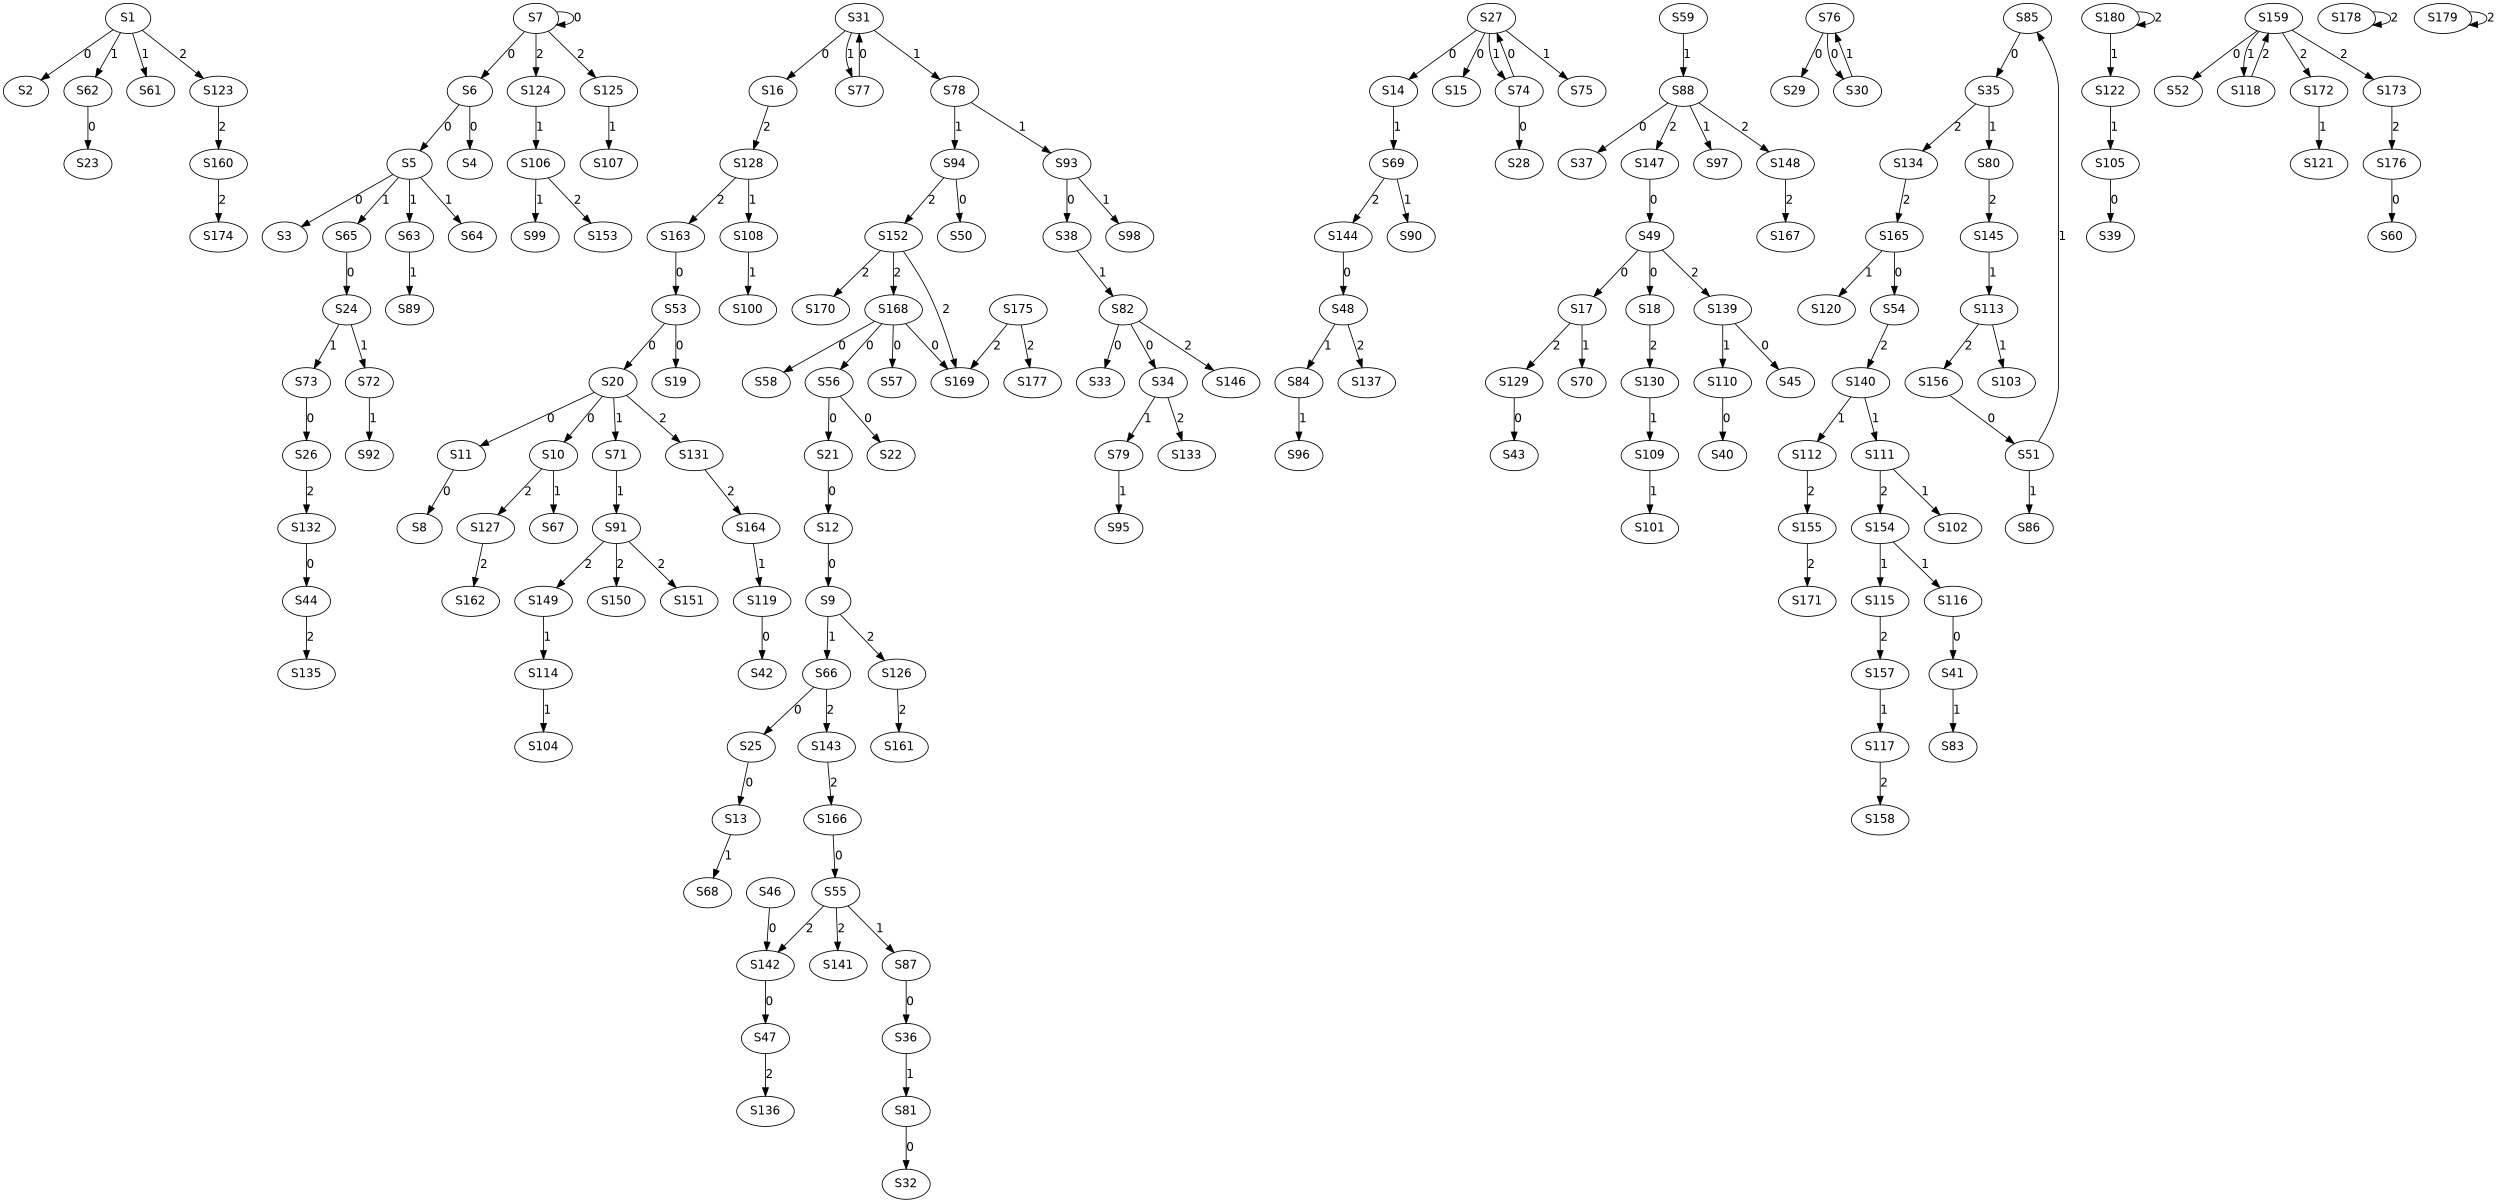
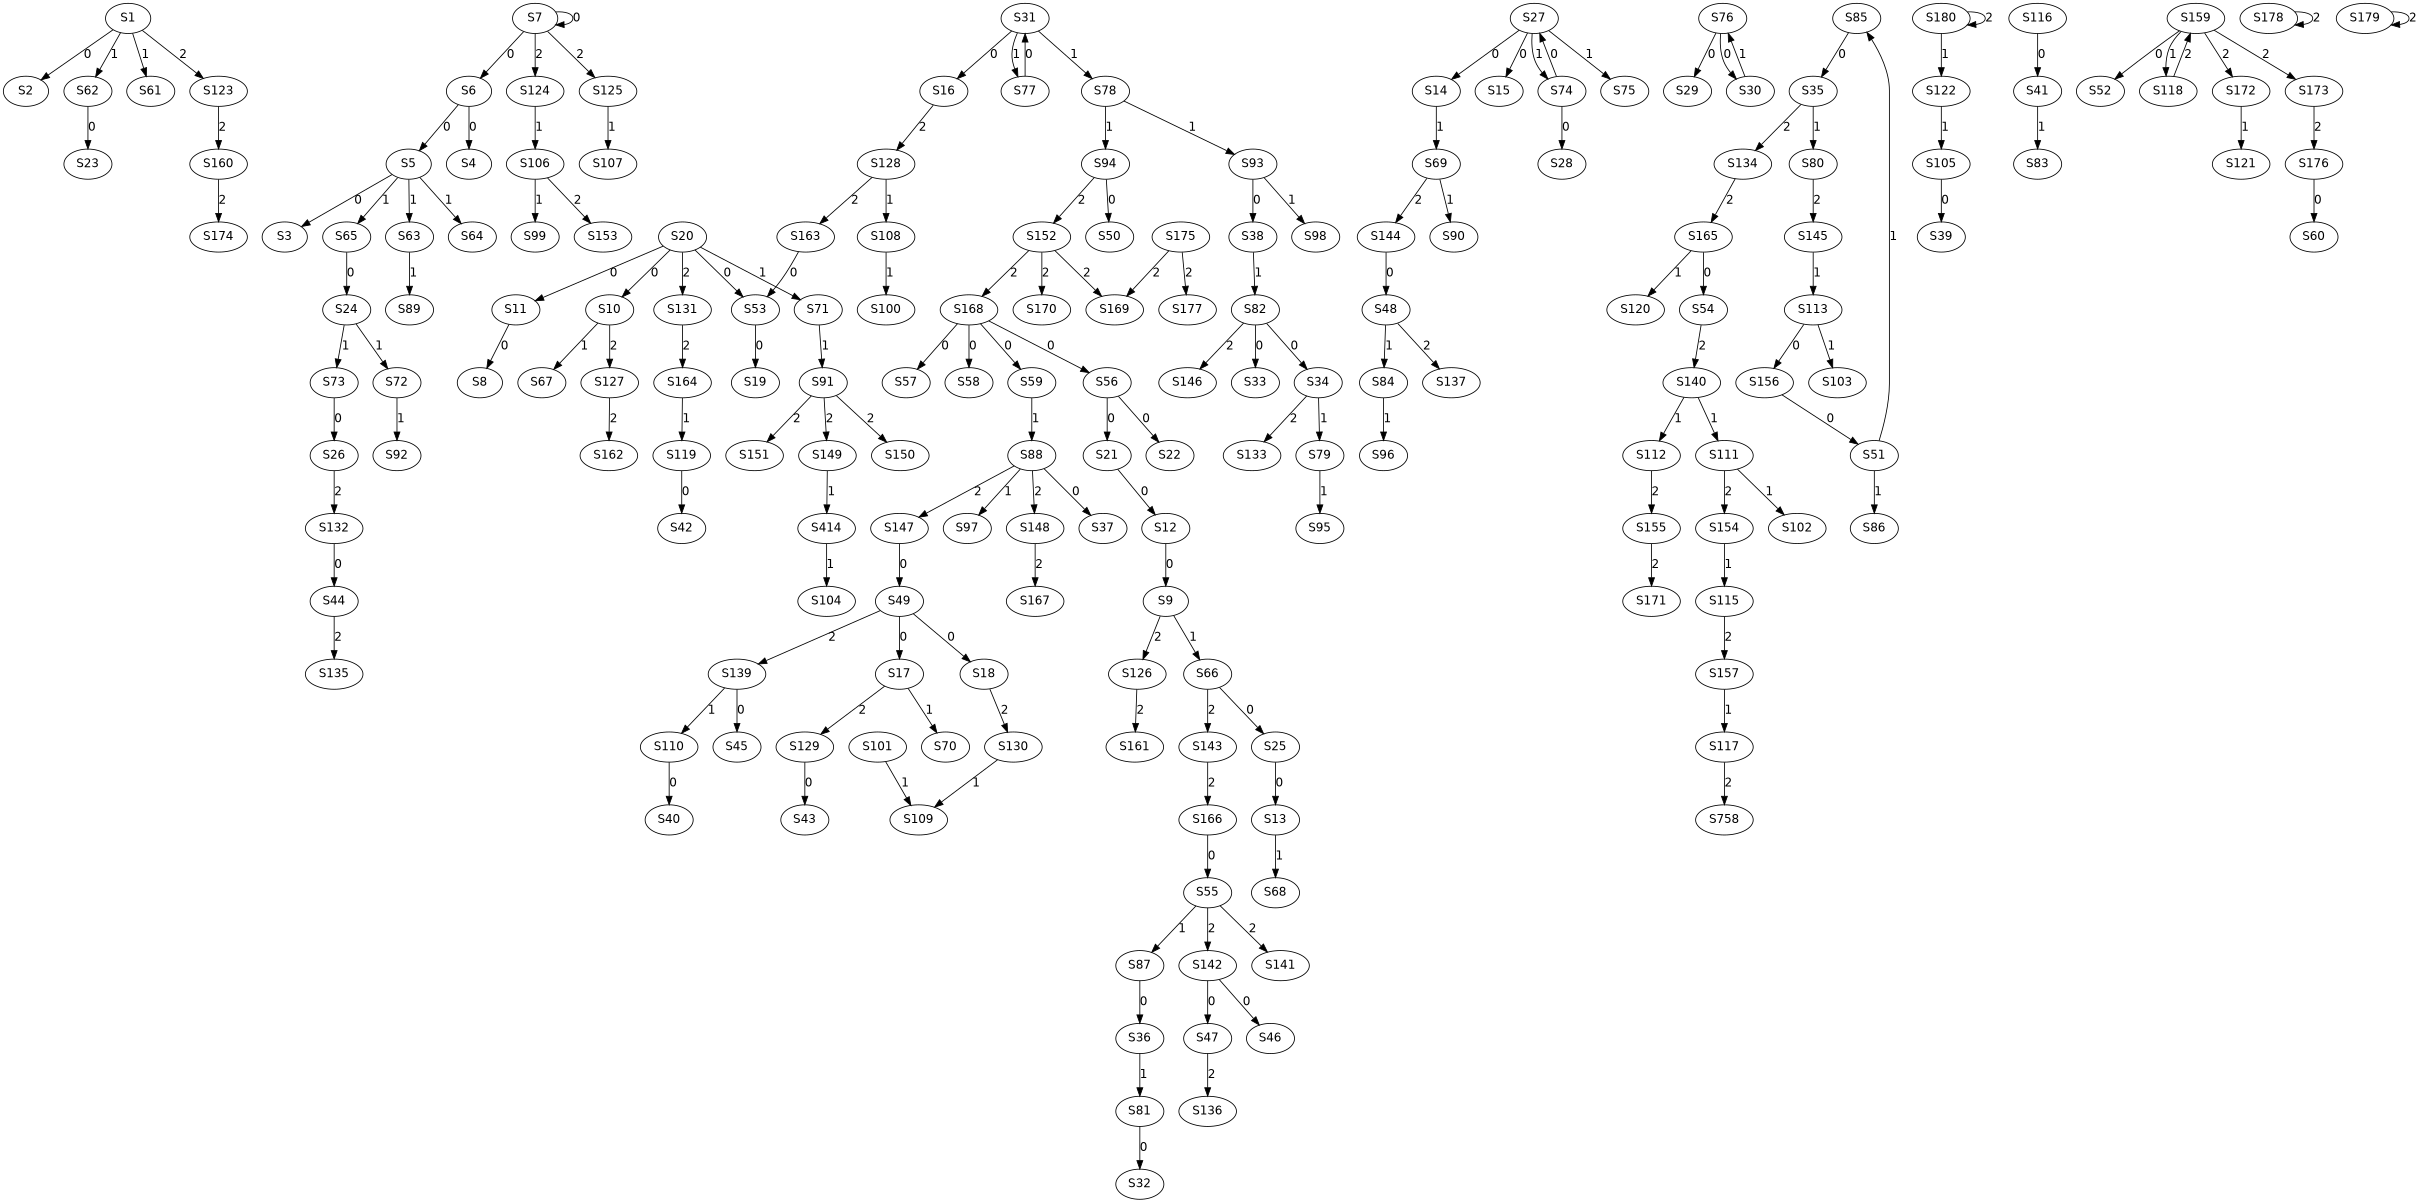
edge "S53" -> "S20": reversed
edge "S168" -> "S169": now "S168" -> "S59"
edge "S113" -> "S156": label "2" -> "0"
edge "S109" -> "S101": reversed
edge "S154" -> "S116": removed, label "1"
node "S114": label "S114" -> "S414"
node "S158": label "S158" -> "S758"
edge "S46" -> "S142": reversed
